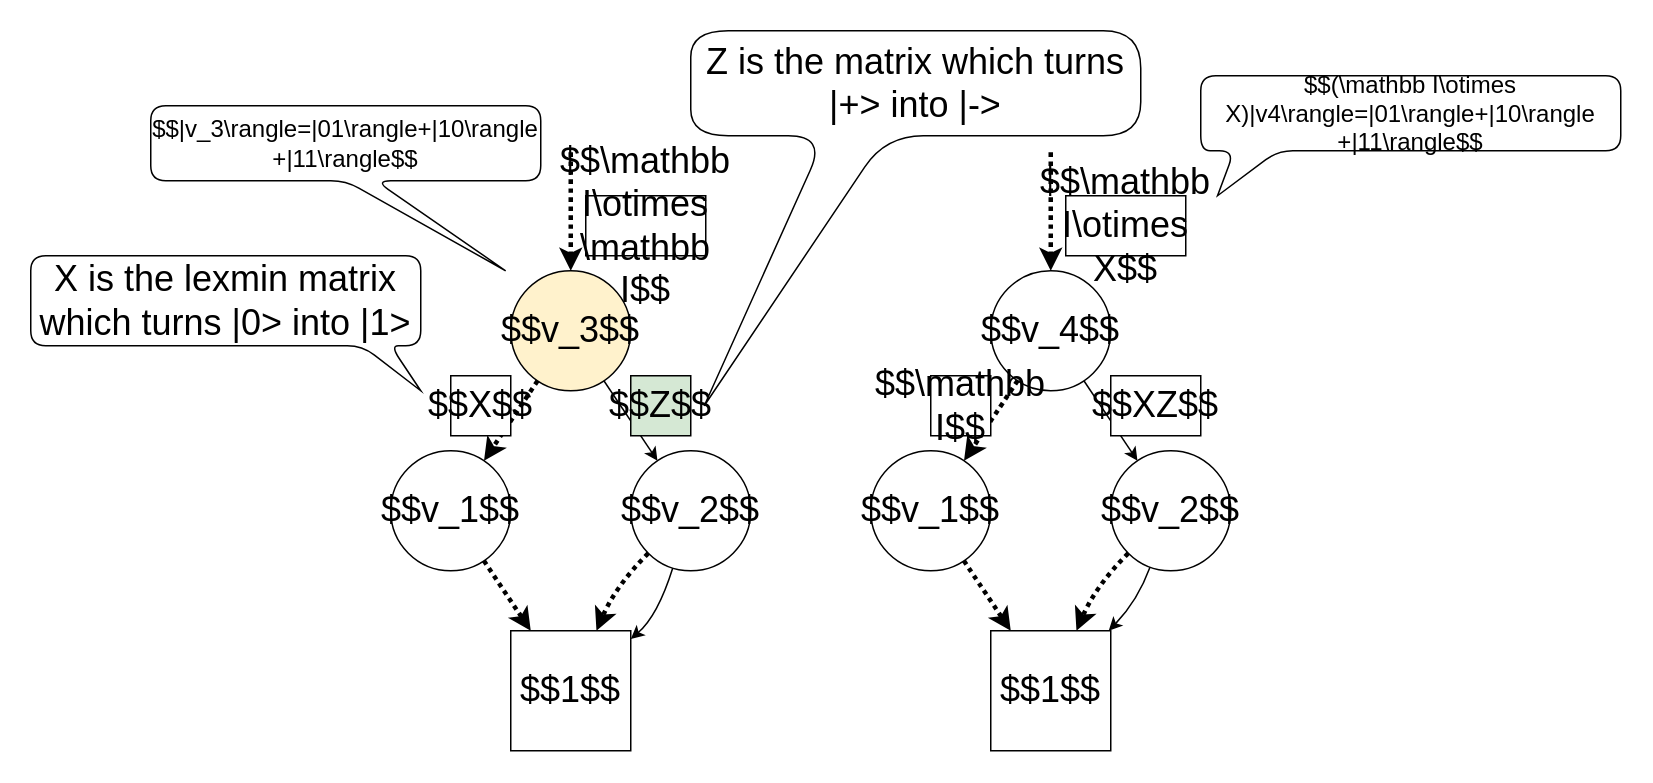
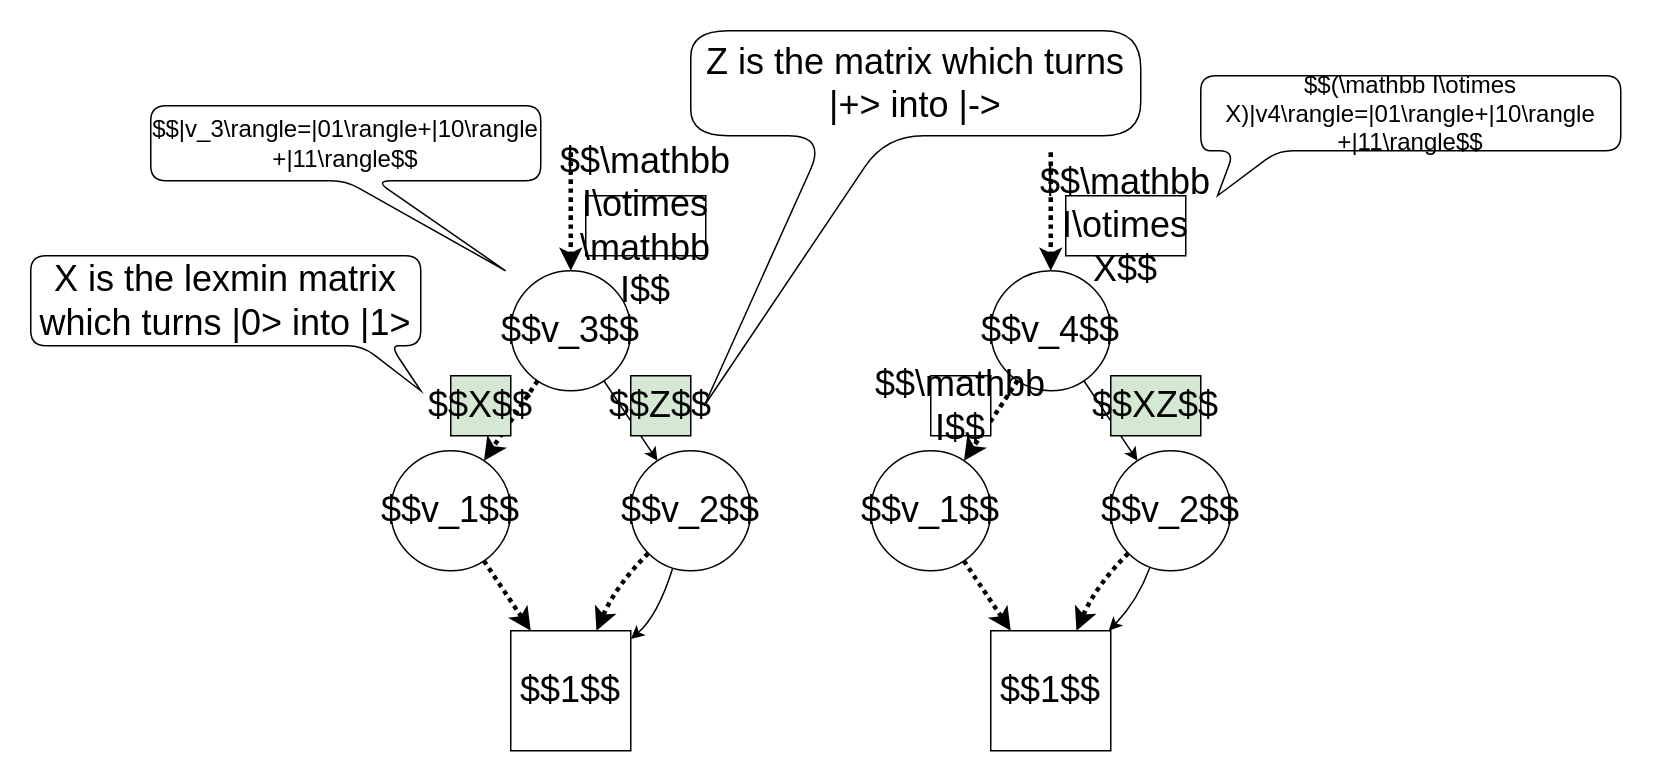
node "$$v_3$$": fillcolor #fff2cc -> #ffffff
node "$$X$$": fillcolor #ffffff -> #d5e8d4
node "$$XZ$$": fillcolor #ffffff -> #d5e8d4
